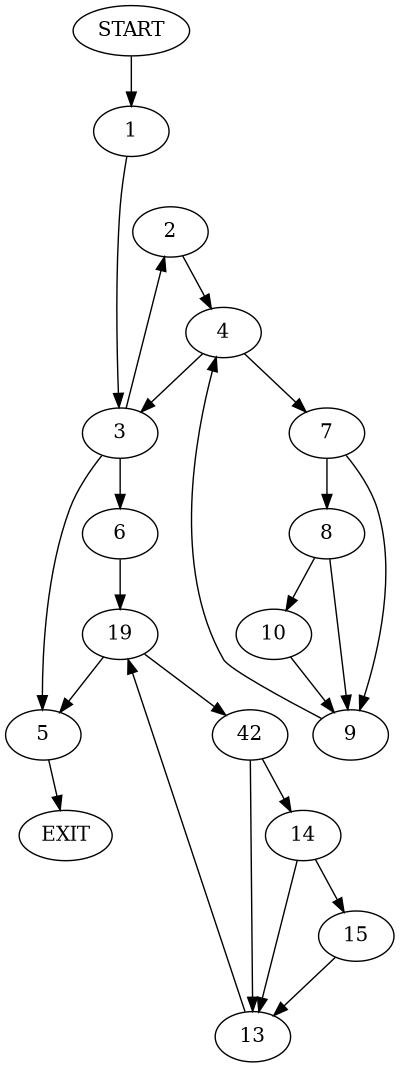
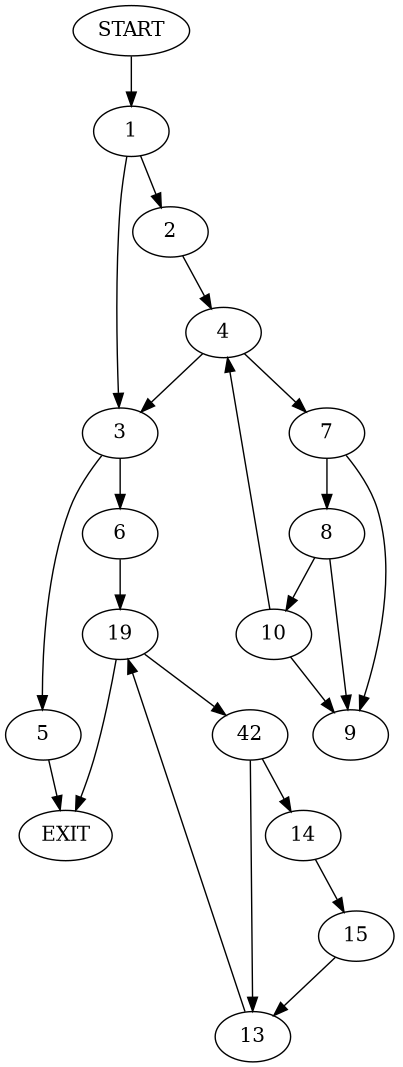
edge "3" -> "2": now "1" -> "2"
edge "9" -> "4": now "10" -> "4"
edge "19" -> "5": now "19" -> "EXIT"
edge "14" -> "13": removed
